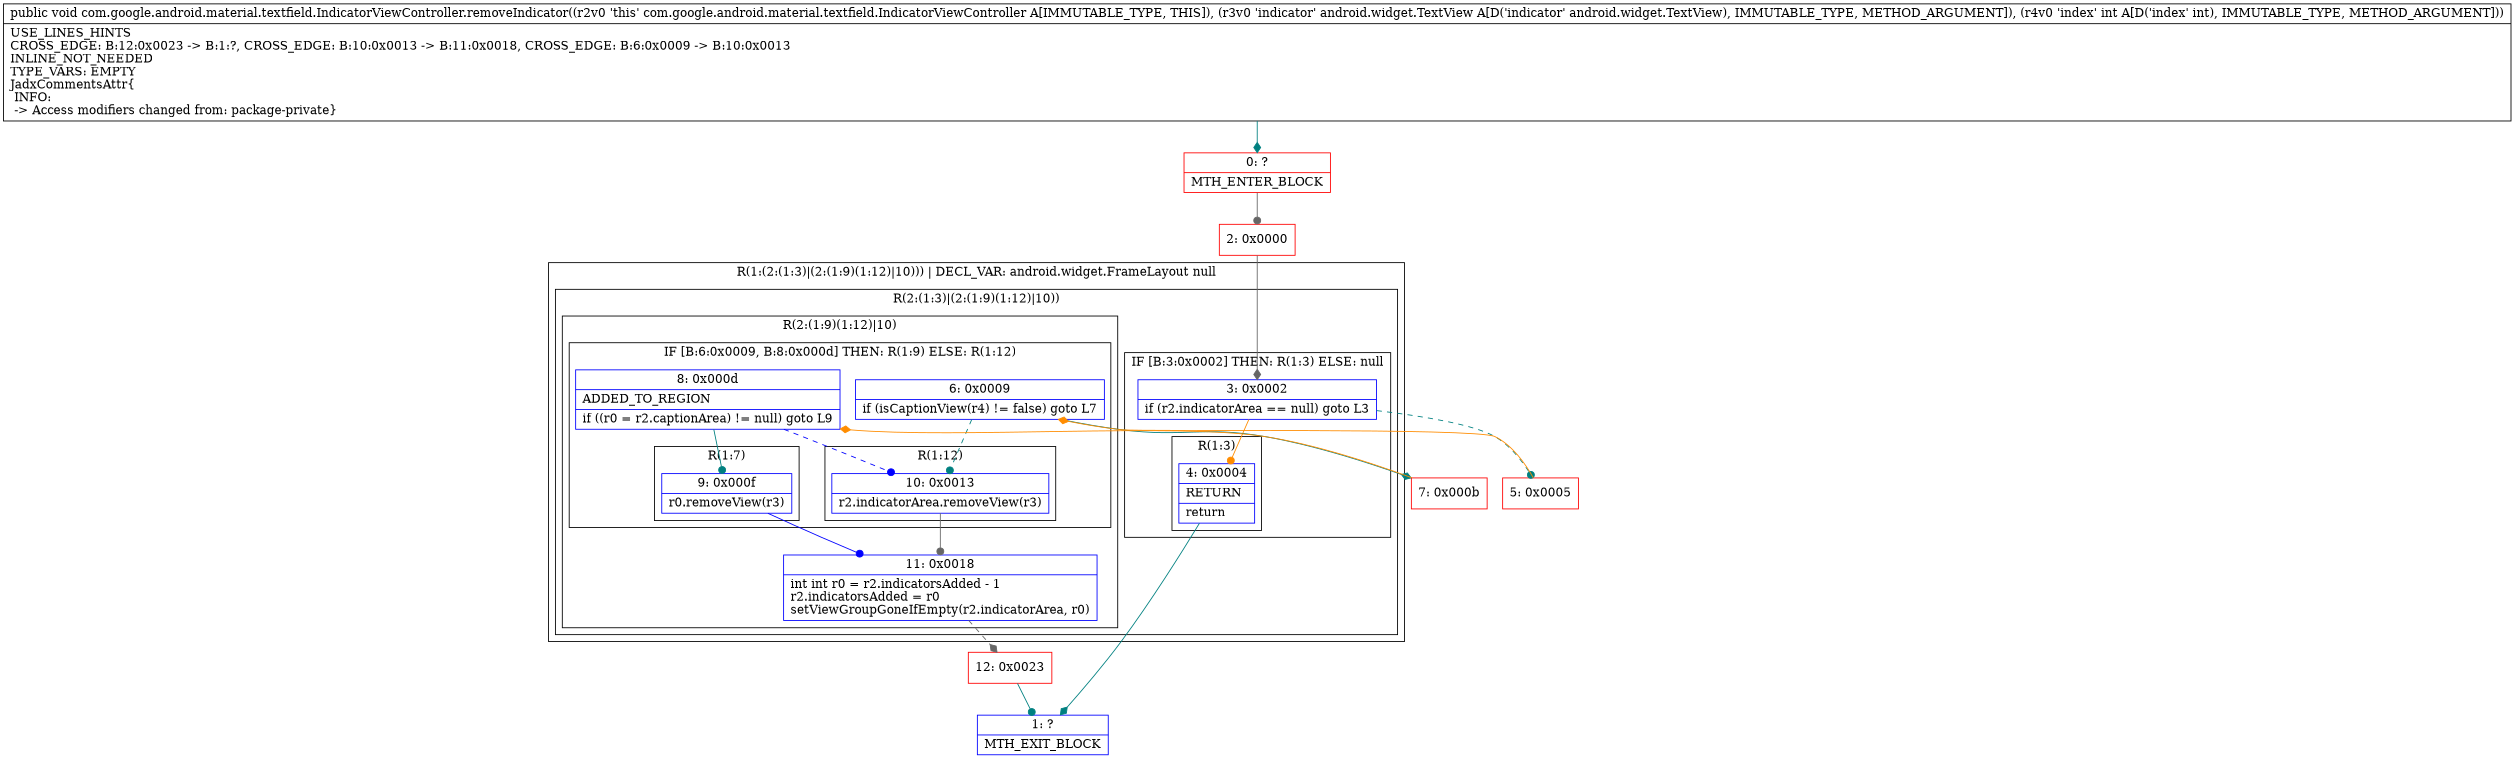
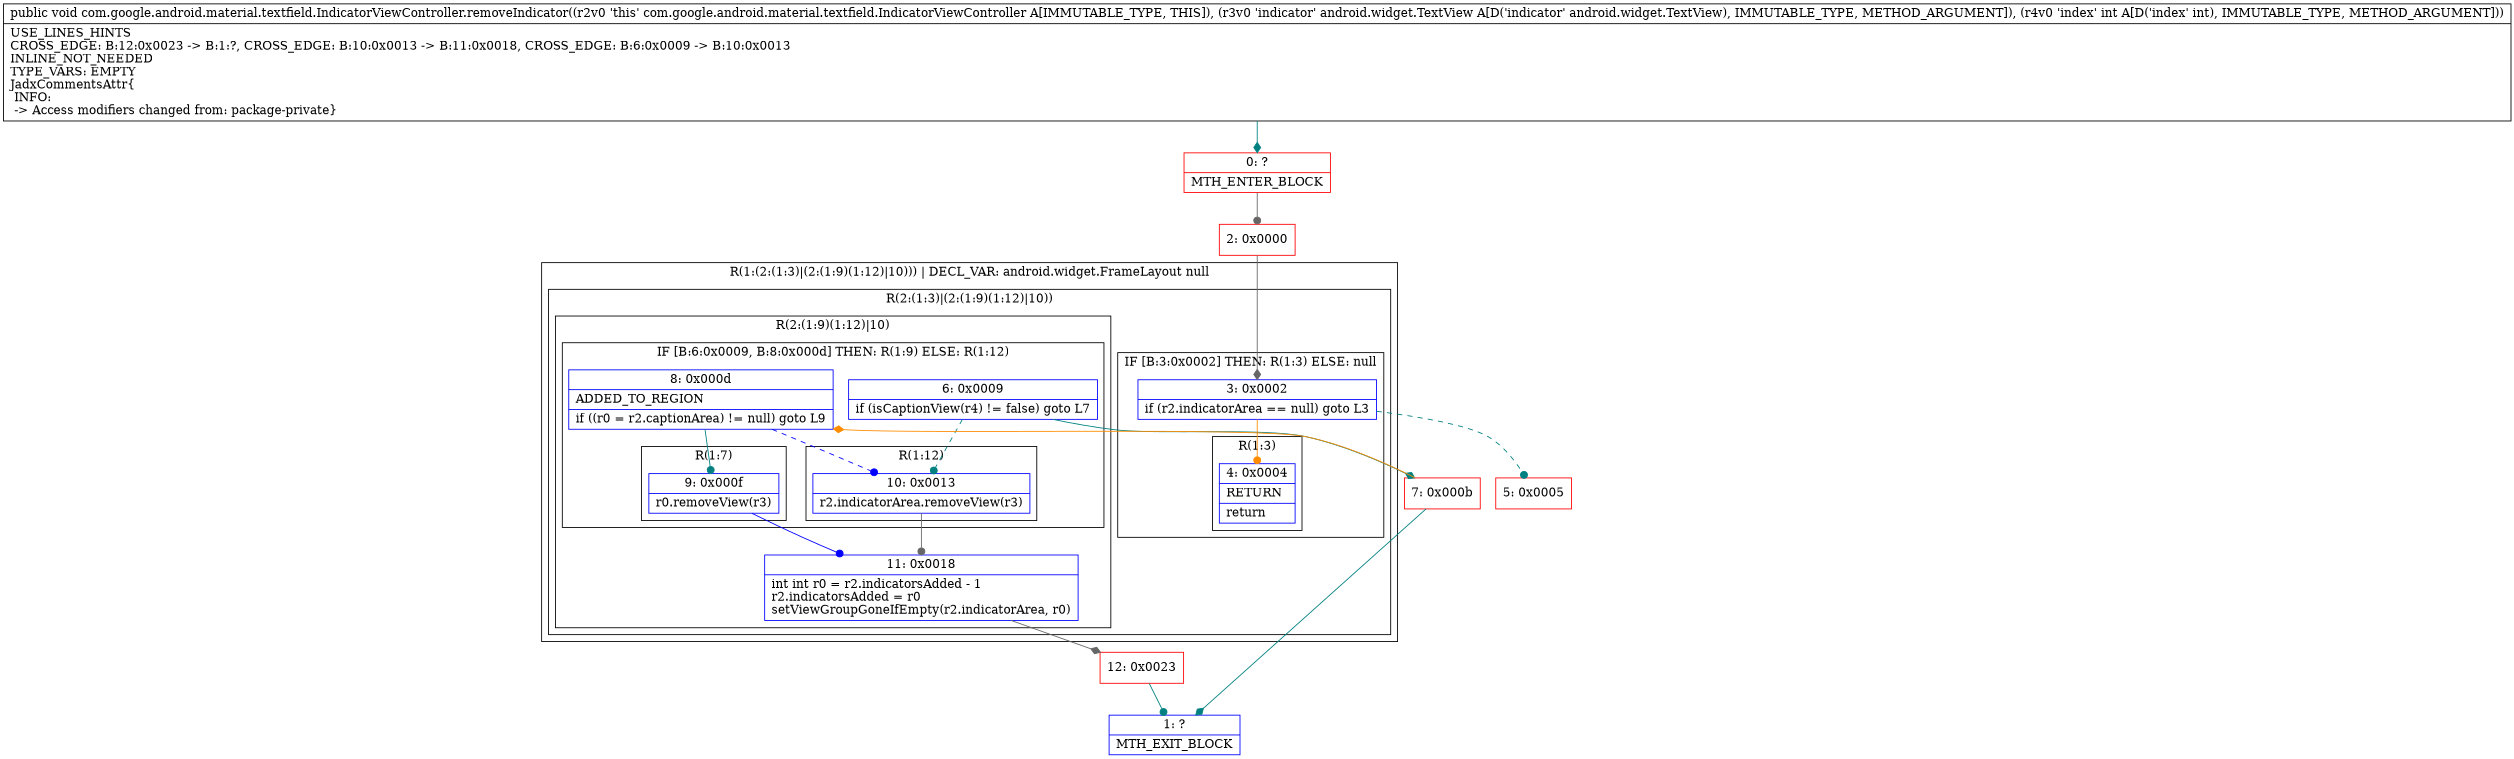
edge "5: 0x0005" -> "6: 0x0009": removed
edge "4: 0x0004" -> "1: ?": now "7: 0x000b" -> "1: ?"
edge "11: 0x0018" -> "12: 0x0023": style dashed -> solid
